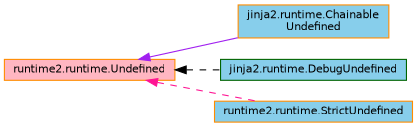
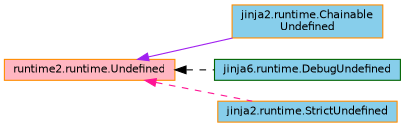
node "jinja2.runtime.DebugUndefined": label "jinja2.runtime.DebugUndefined" -> "jinja6.runtime.DebugUndefined"
node "runtime2.runtime.StrictUndefined": label "runtime2.runtime.StrictUndefined" -> "jinja2.runtime.StrictUndefined"
